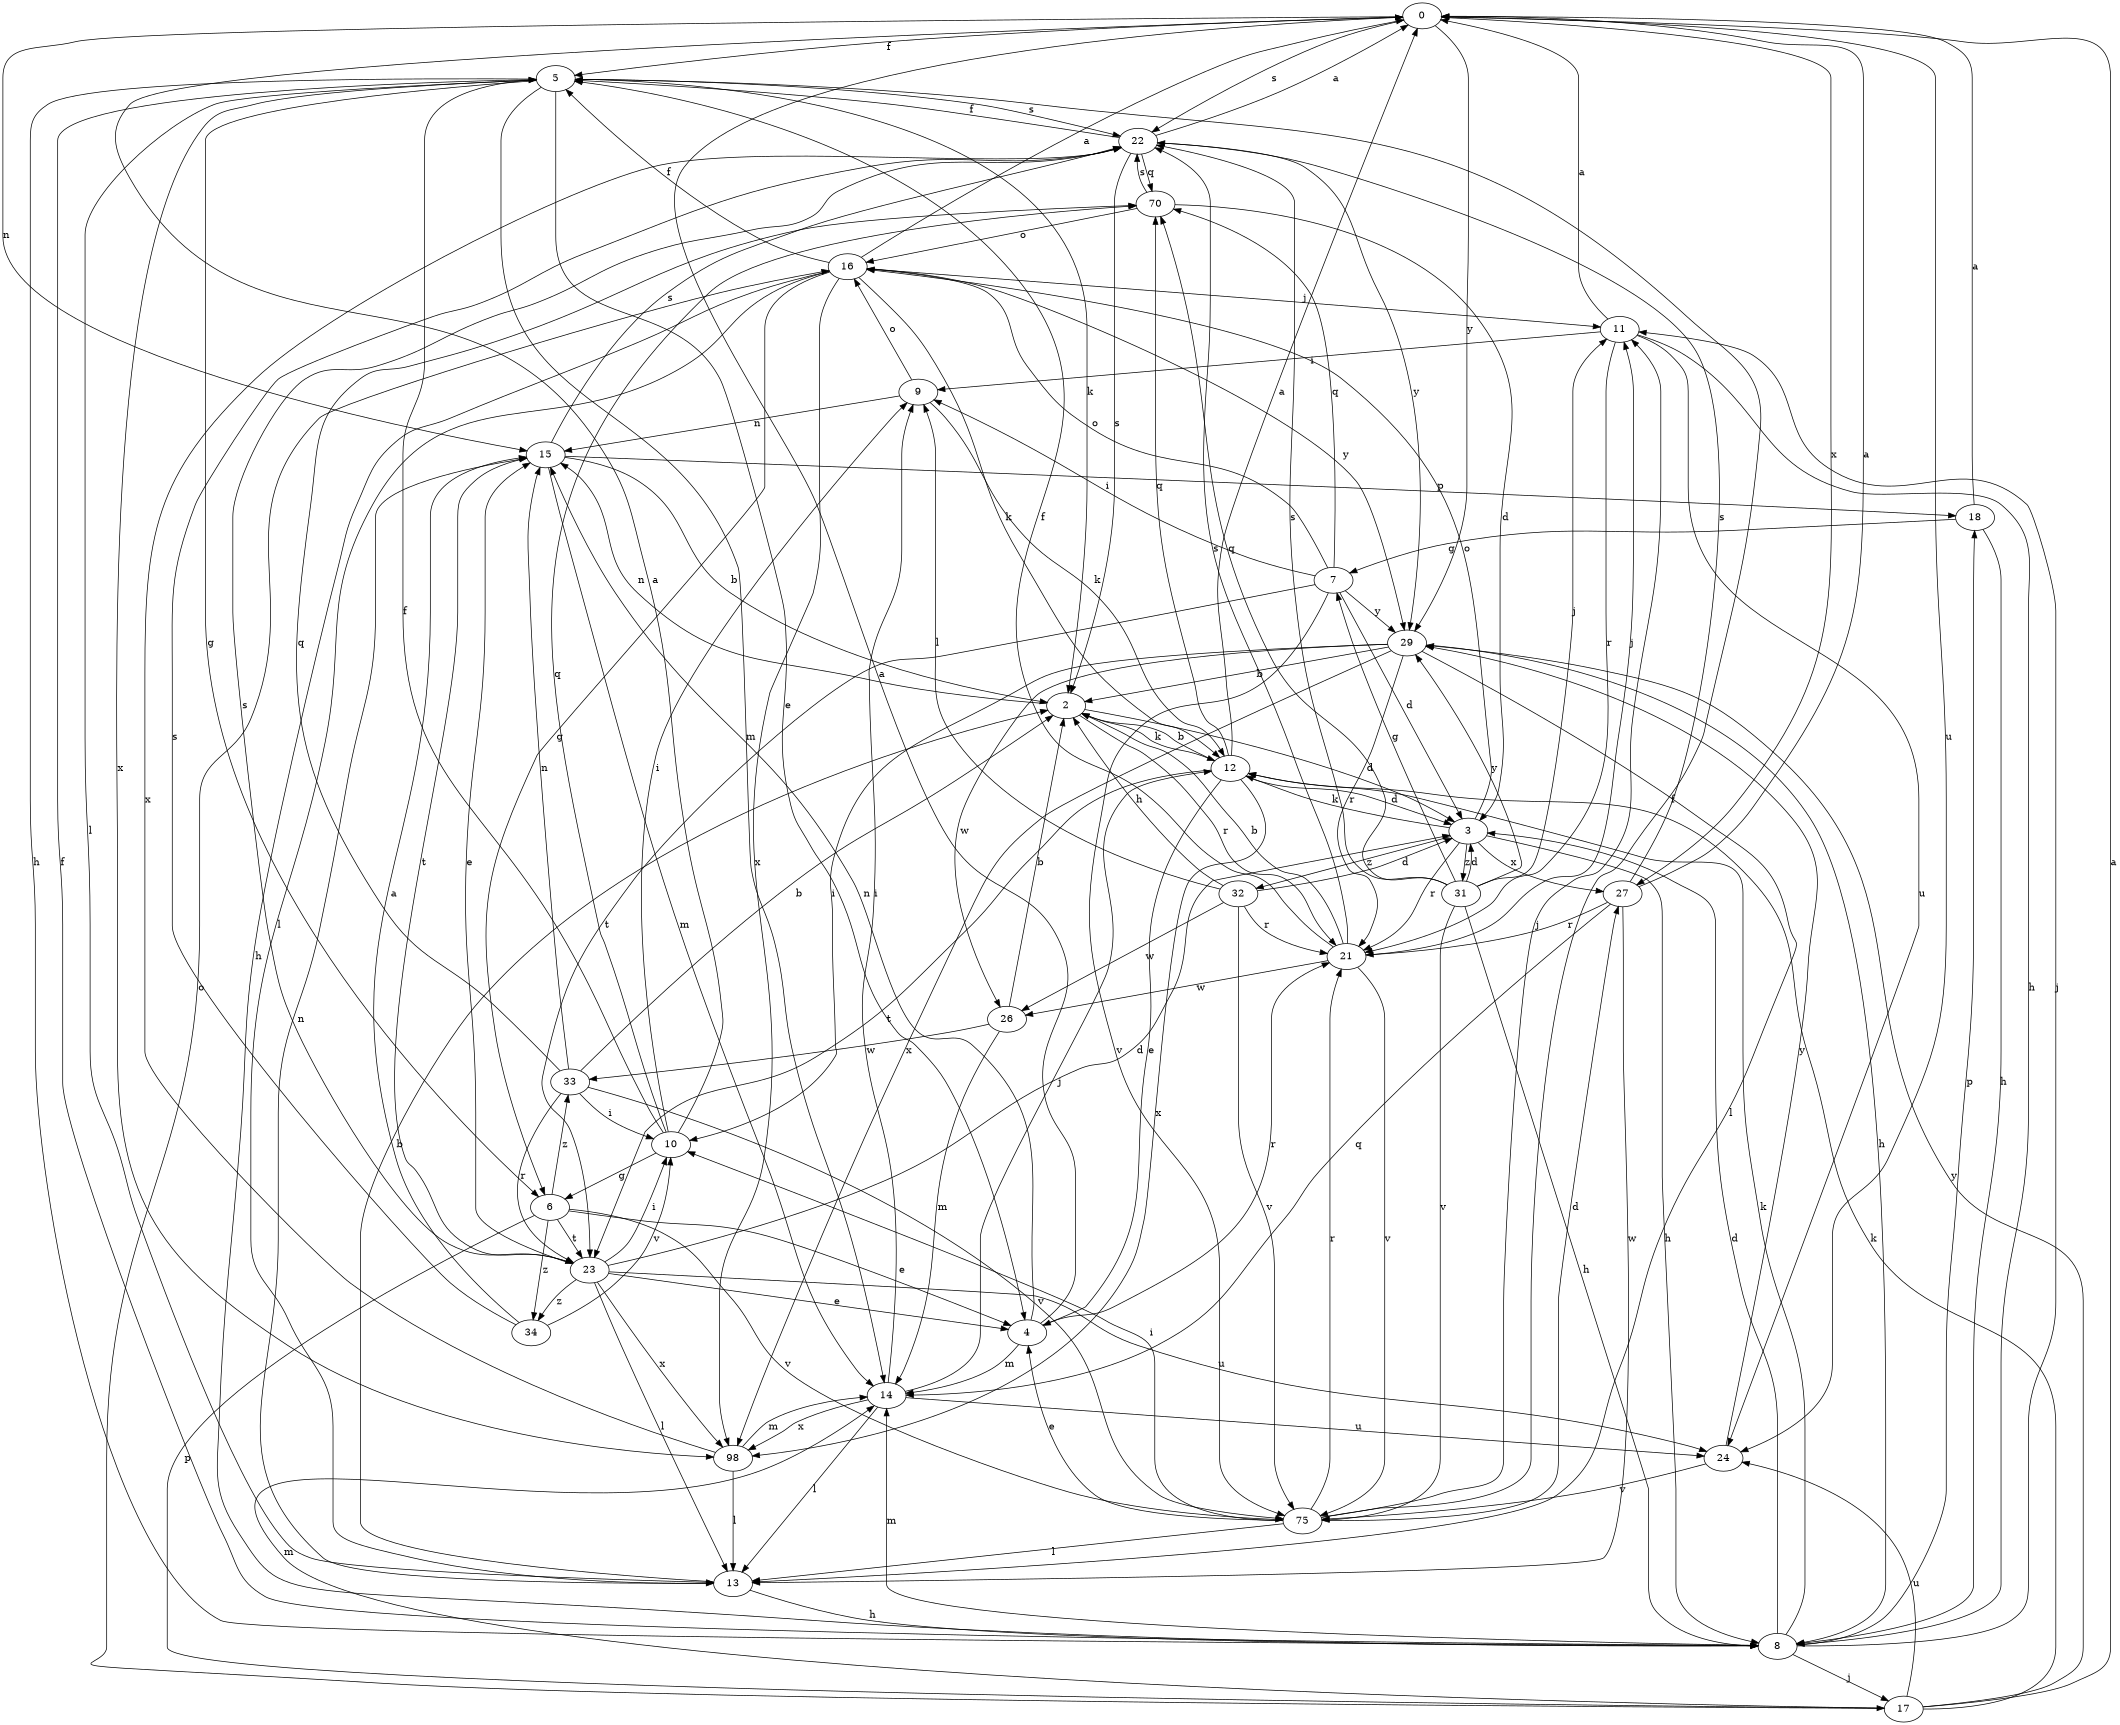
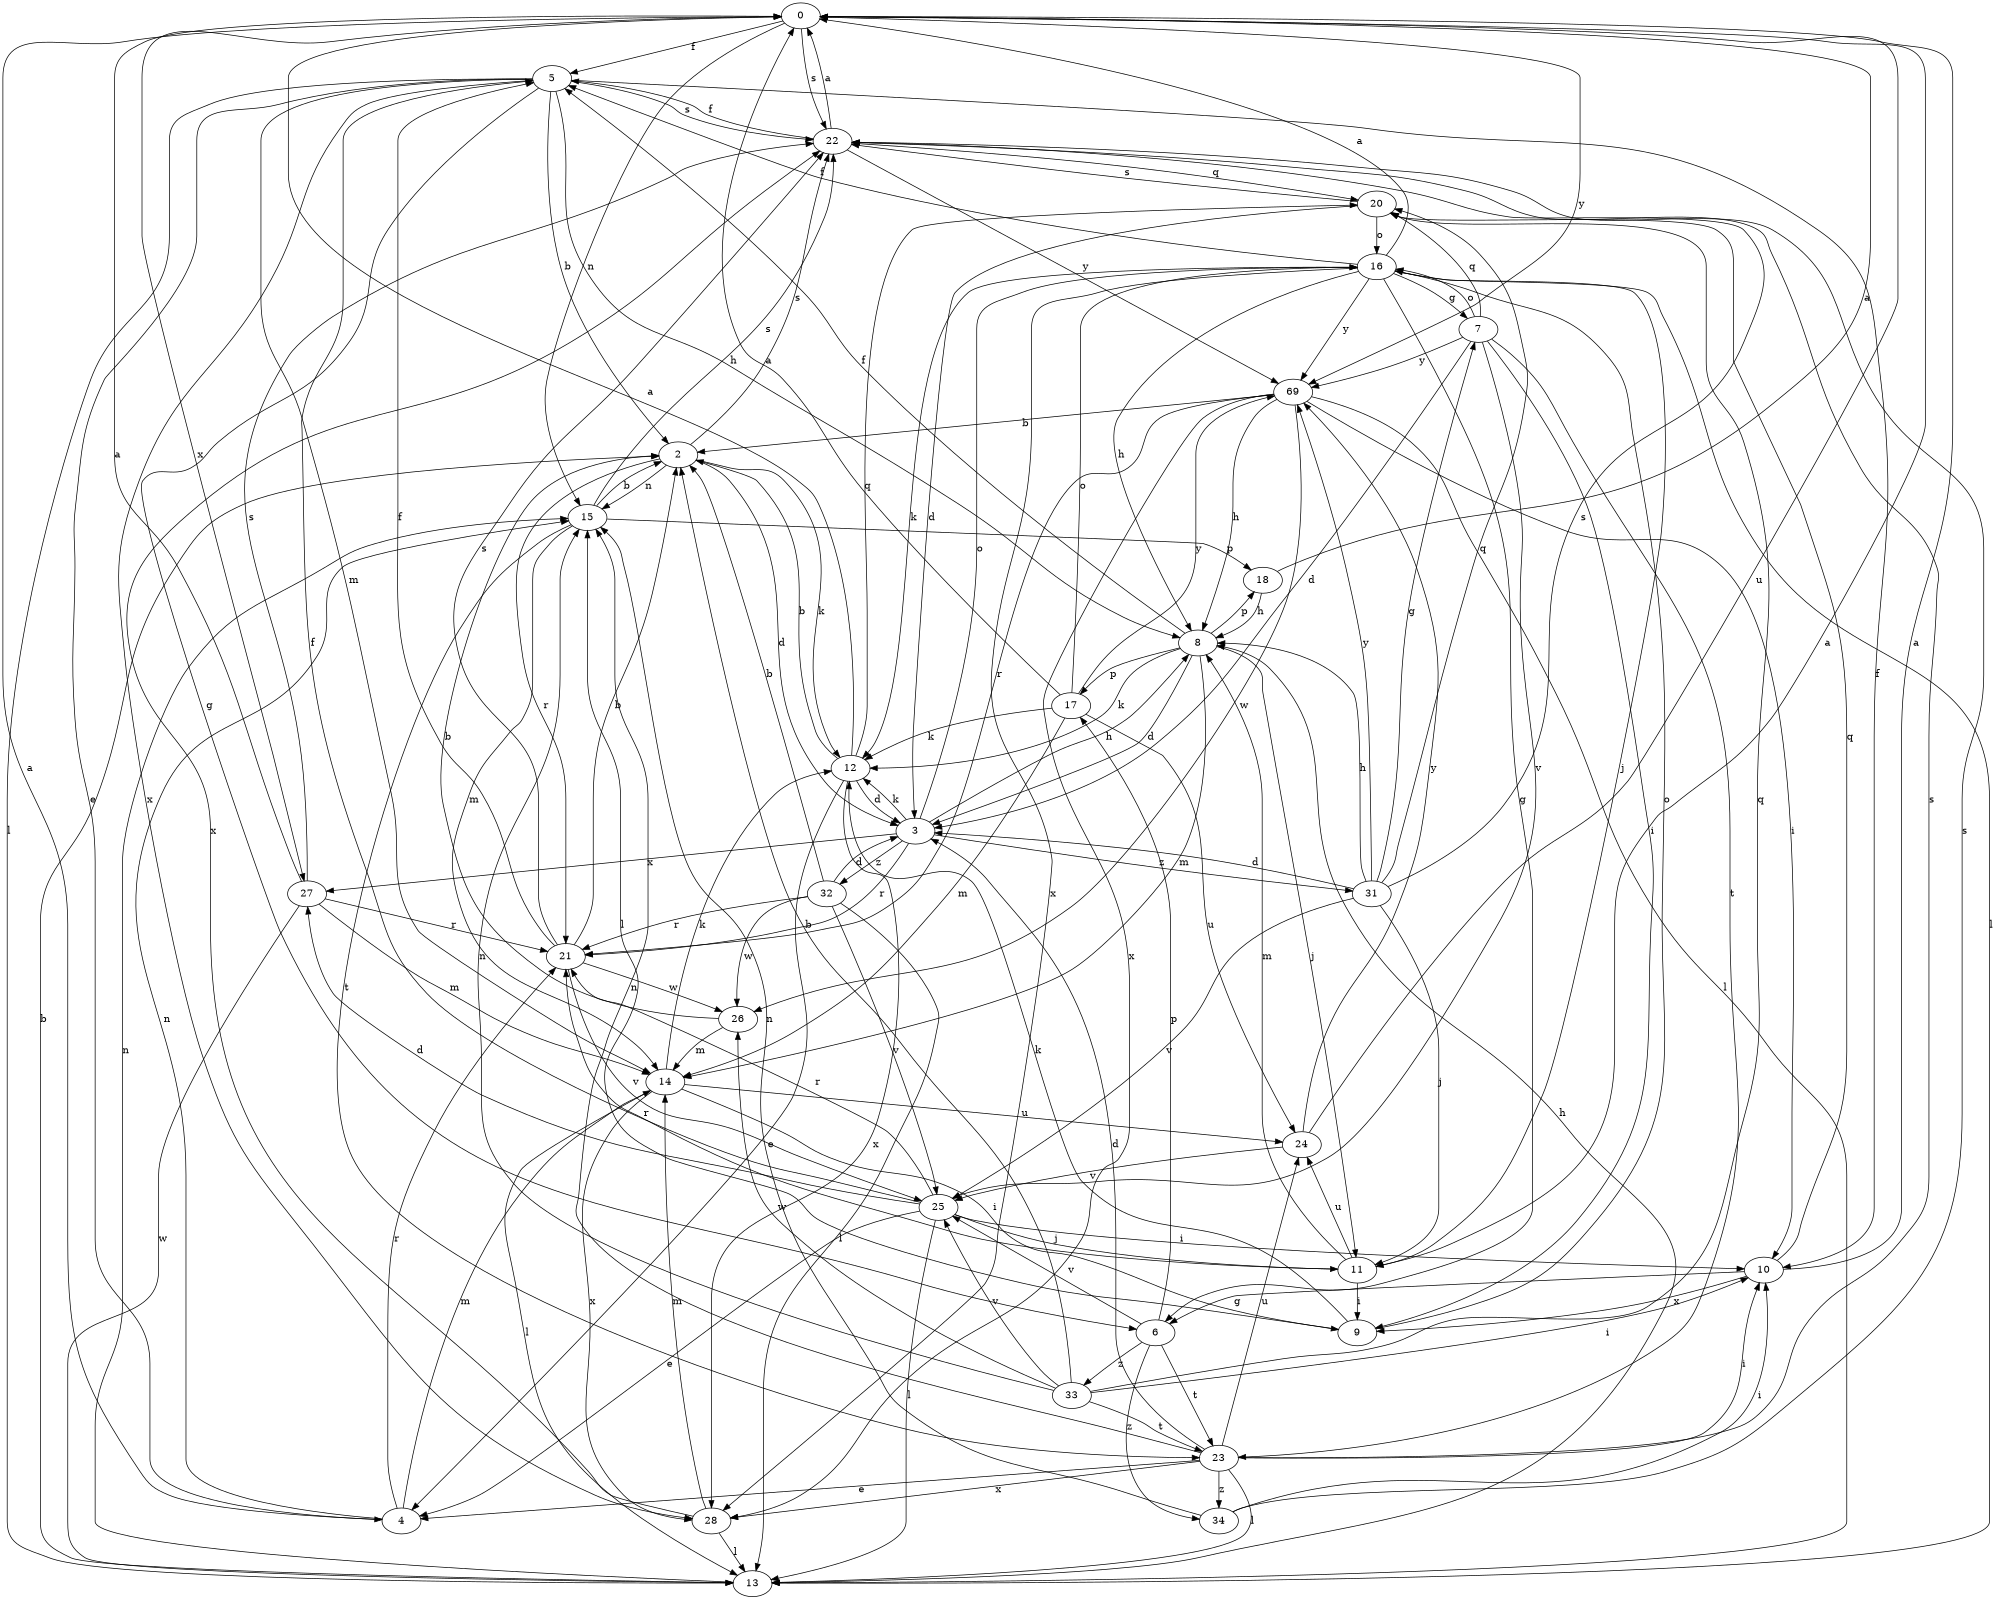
node "70": label "70" -> "20"
edge "5" -> "2": label "k" -> "b"
edge "22" -> "2": reversed
edge "9" -> "15": label "n" -> "l"
edge "18" -> "7": now "16" -> "7"
edge "0" -> "24": reversed
edge "10" -> "5": reversed
node "29": label "29" -> "69"
edge "21" -> "11": removed, label "j"
edge "32" -> "9": now "32" -> "13"
edge "10" -> "9": label "i" -> "x"
edge "32" -> "2": label "h" -> "b"
edge "23" -> "15": label "e" -> "n"
edge "34" -> "15": label "a" -> "n"
edge "11" -> "8": label "h" -> "m"
edge "12" -> "23": removed, label "t"
edge "26" -> "33": reversed
edge "14" -> "12": label "j" -> "k"
edge "27" -> "14": label "q" -> "m"
edge "33" -> "23": label "r" -> "t"
edge "34" -> "10": label "v" -> "i"
edge "6" -> "4": removed, label "e"
node "98": label "98" -> "28"
node "75": label "75" -> "25"
edge "8" -> "17": label "j" -> "p"
